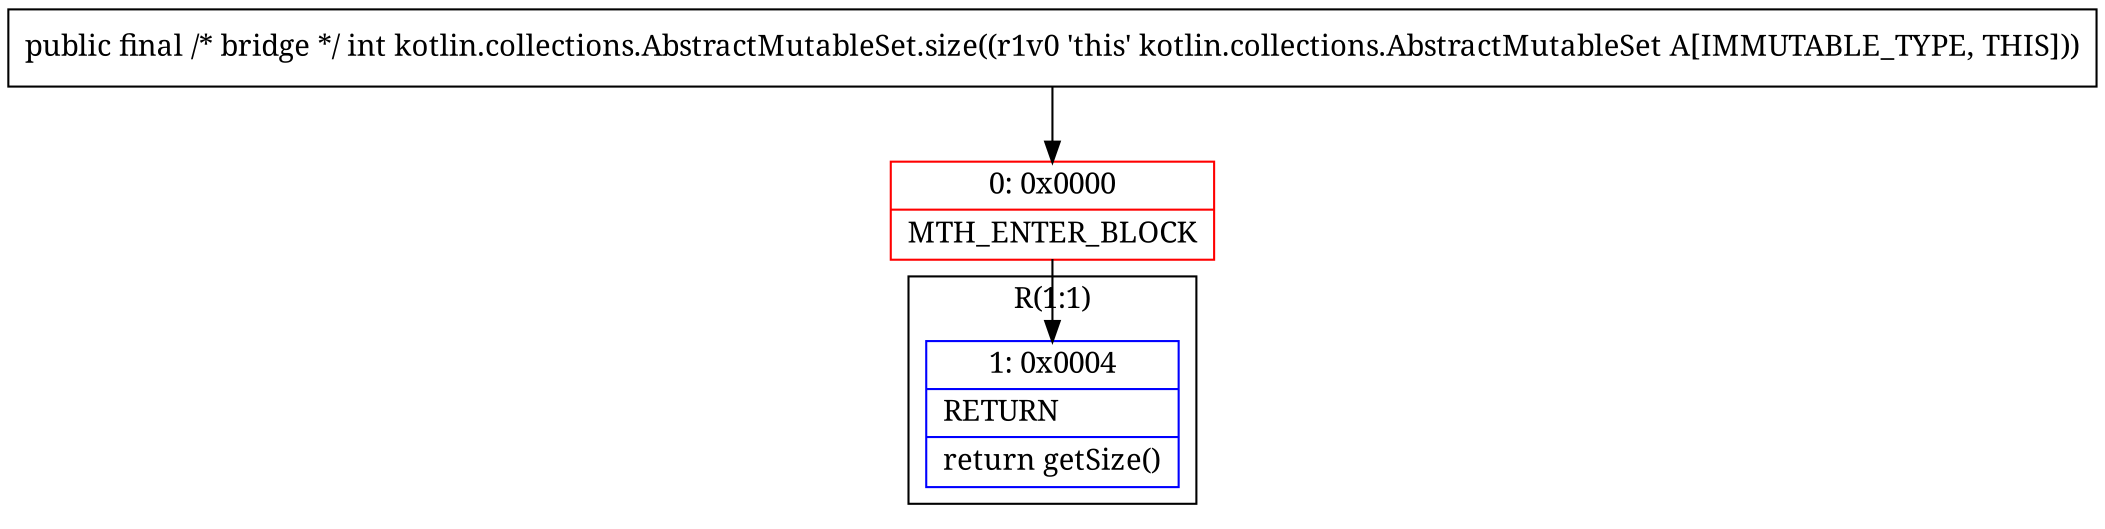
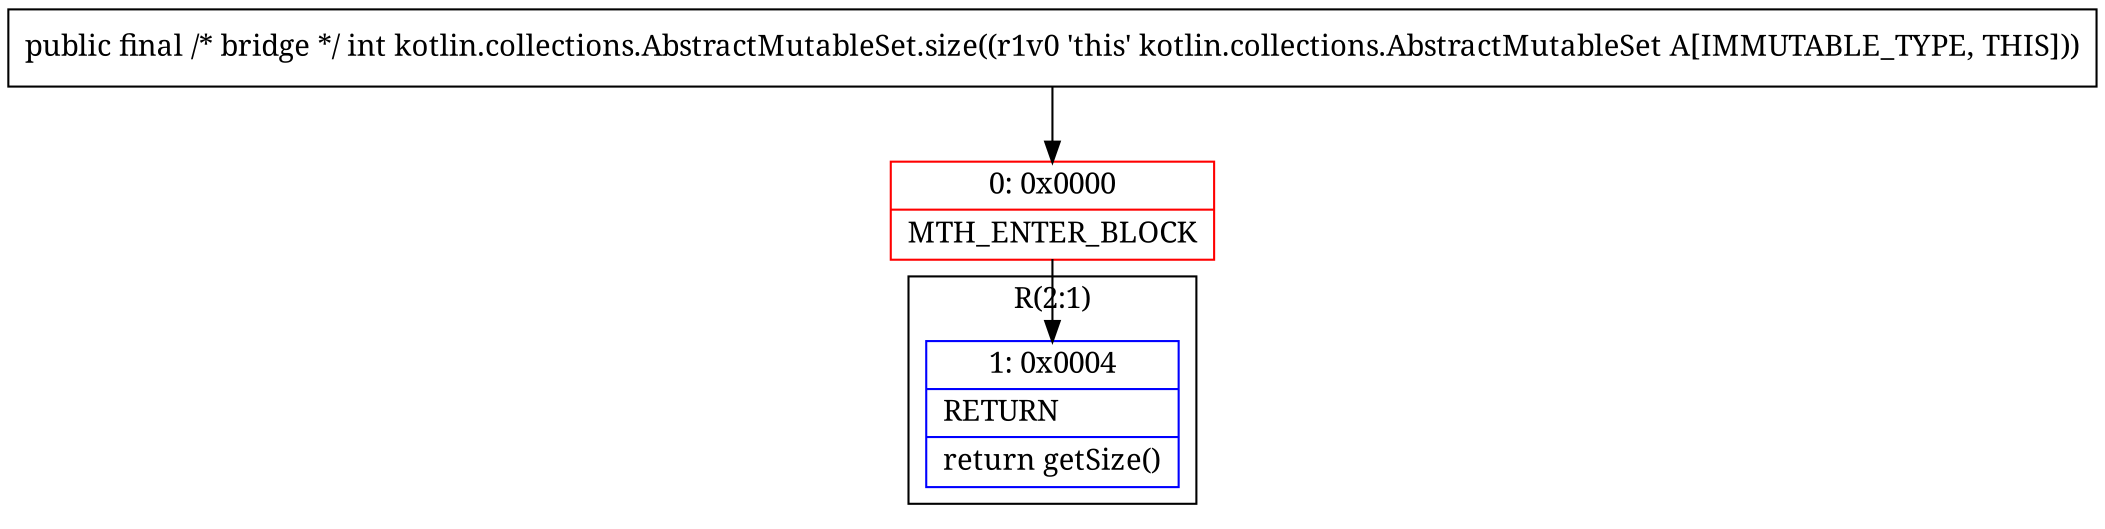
cluster "R(1:1)": label "R(1:1)" -> "R(2:1)"
